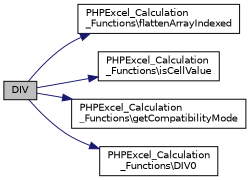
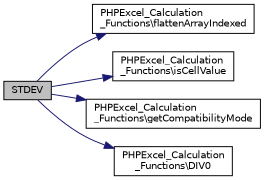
node "DIV": label "DIV" -> "STDEV"
